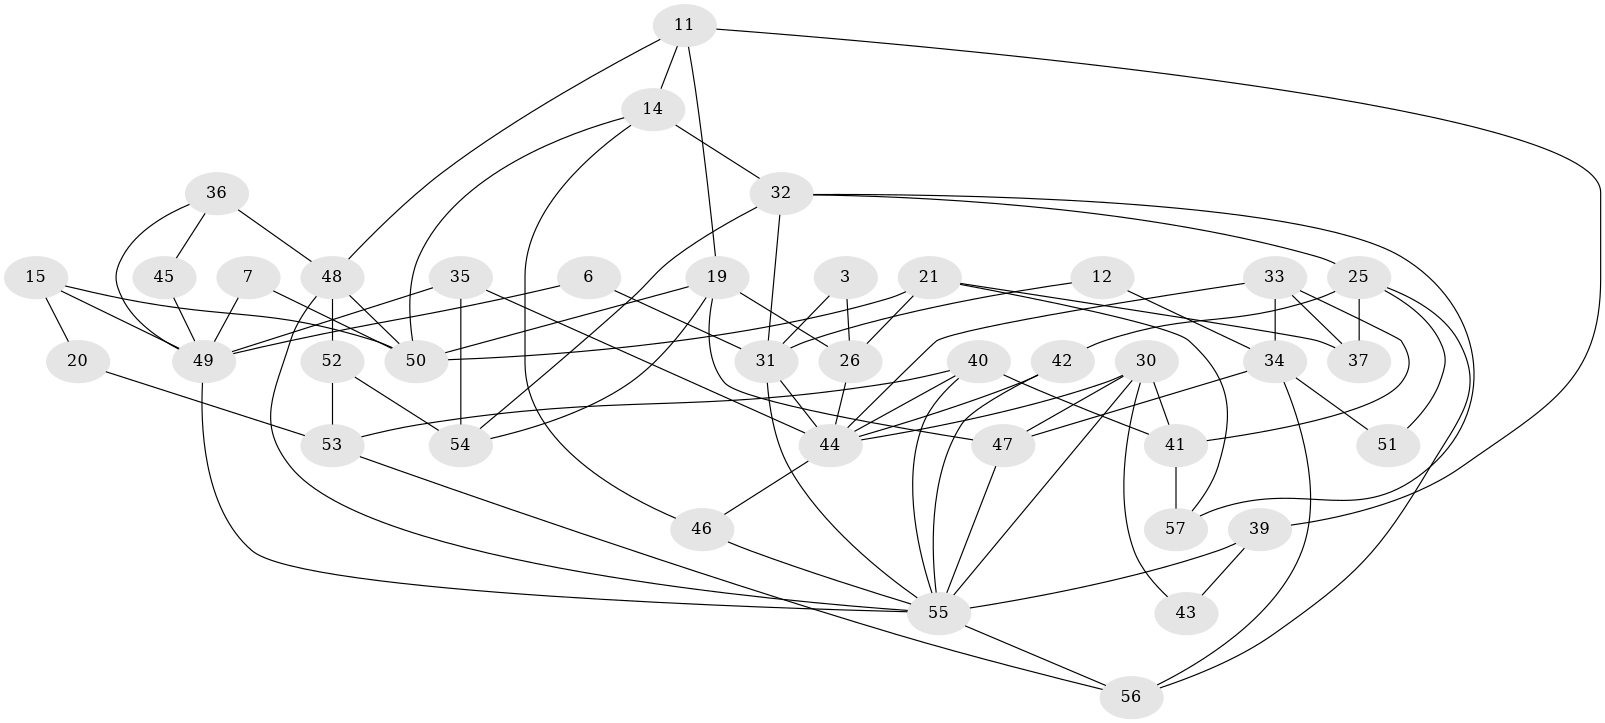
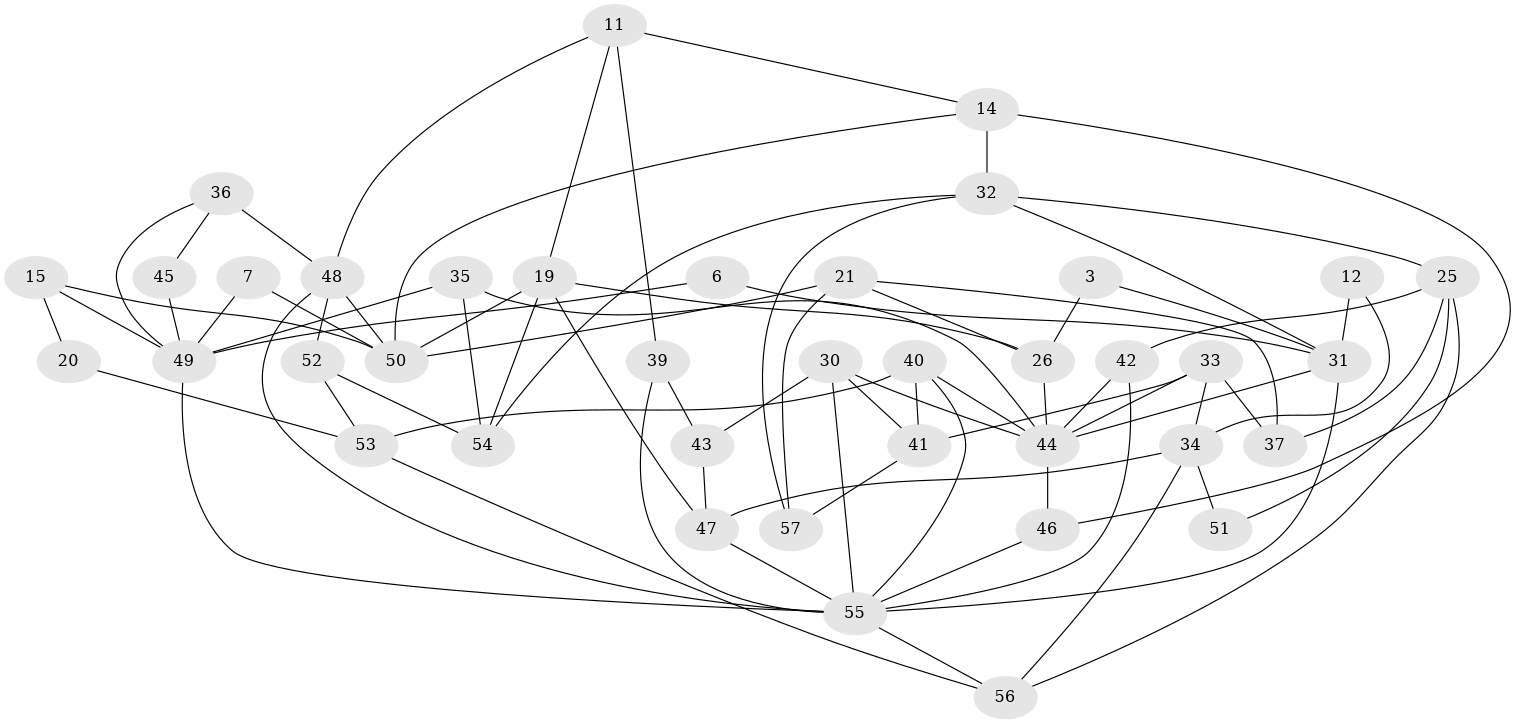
edge "30" -- "47": now "43" -- "47"
